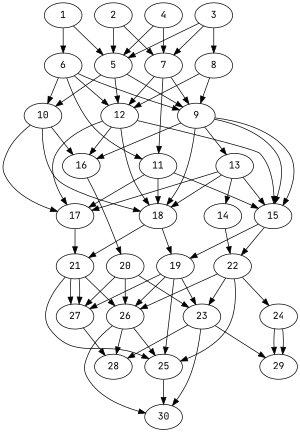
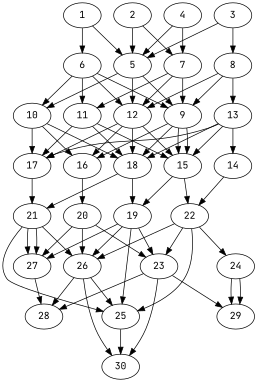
edge "3" -> "7": removed
edge "9" -> "13": now "8" -> "13"
